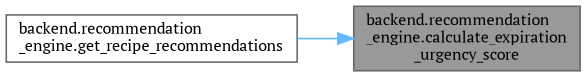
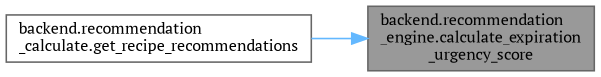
node "backend.recommendation _engine.get_recipe_recommendations": label "backend.recommendation _engine.get_recipe_recommendations" -> "backend.recommendation _calculate.get_recipe_recommendations"
